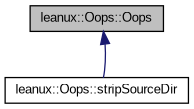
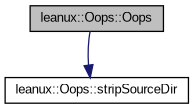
edge "leanux::Oops::stripSourceDir" -> "leanux::Oops::Oops": reversed
